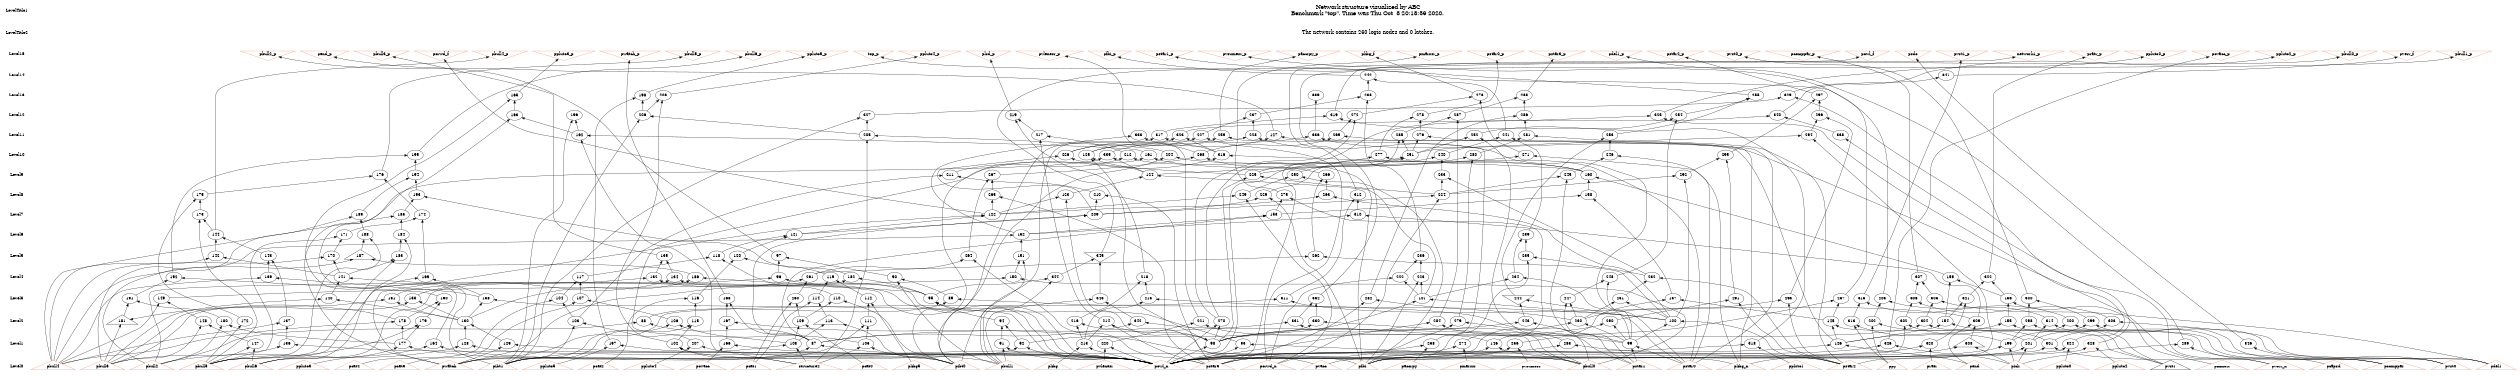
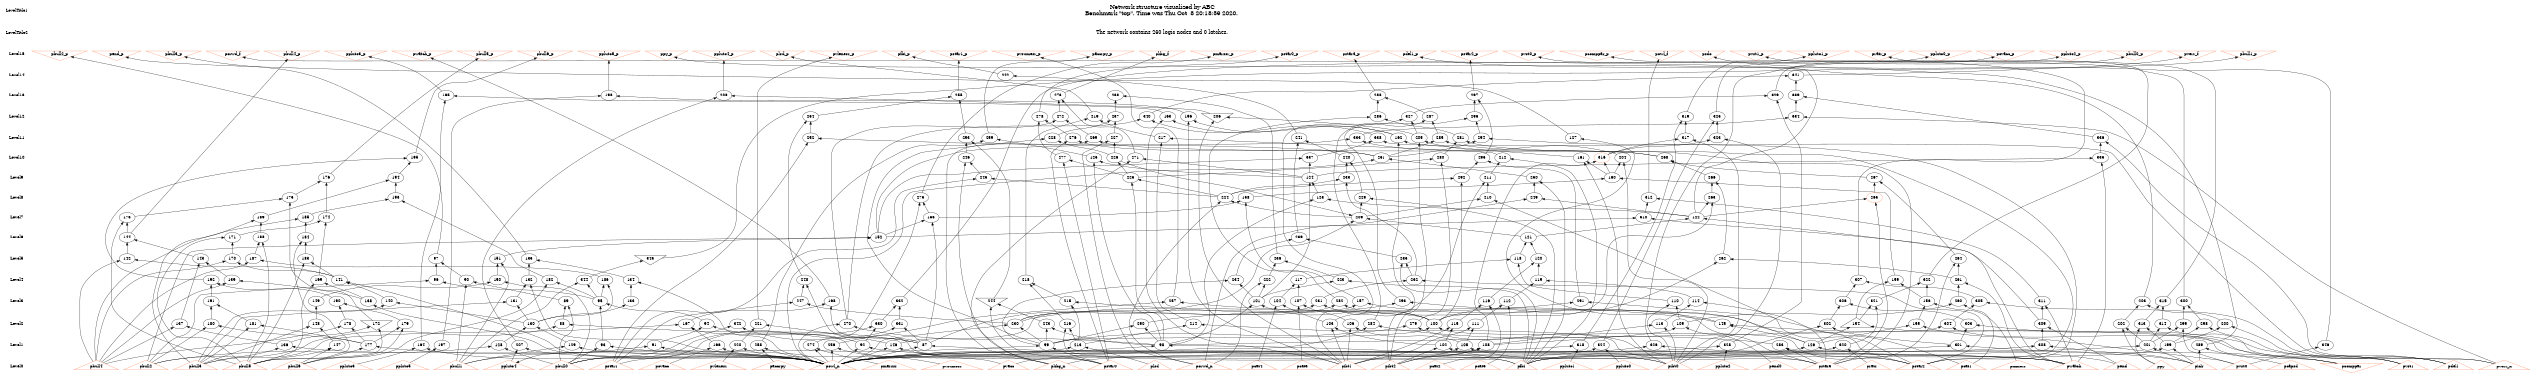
node "top_p": label "top_p" -> "ppy_p"
node "network1_p": label "network1_p" -> "ppluto1_p"
edge "238" -> "242": removed
edge "339" -> "341": added
edge "206" -> "198": now "196" -> "198"
node "206": shape ellipse -> invtriangle
node "334": added
edge "125" -> "127": removed
node "316": color black -> coral
node "337": added
edge "209" -> "226": reversed
node "265": color black -> coral
node "187": shape triangle -> ellipse
node "343": removed
edge "178" -> "181": now "177" -> "181"
edge "pbull3" -> "133": now "pbull3" -> "167"
edge "130" -> "138": removed
node "181": shape triangle -> ellipse
node "172": shape ellipse -> invtriangle
node "113": shape triangle -> ellipse
node "154": shape ellipse -> triangle
edge "214" -> "98": now "pfbi" -> "98"
edge "136" -> "172": added
edge "pbull4" -> "149": removed
node "308": shape triangle -> ellipse
node "328": color coral -> black
edge "powl_n" -> "197": now "powl_n" -> "ppluto4"
node "structure2": label "structure2" -> "pibt2"
node "pcat0": label "pcat0" -> "pend0"
node "pkbg5": label "pkbg5" -> "pcat5"
node "pkbg": label "pkbg" -> "plsd"
node "pvst1": color black -> coral
node "pcomppar": shape triangle -> invtriangle
